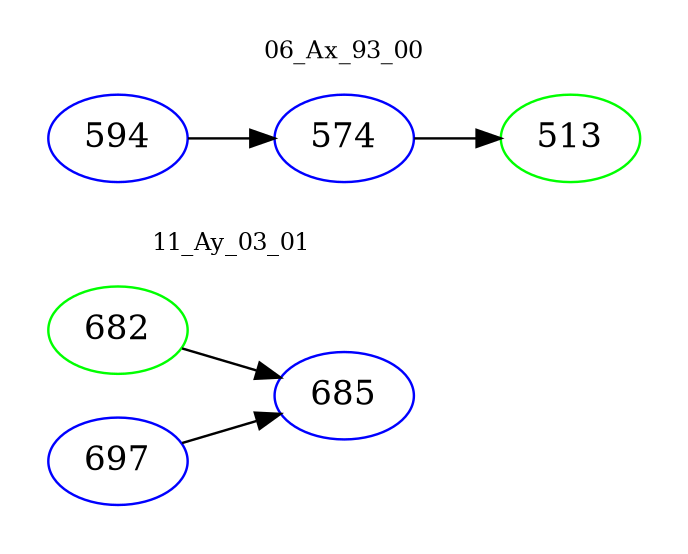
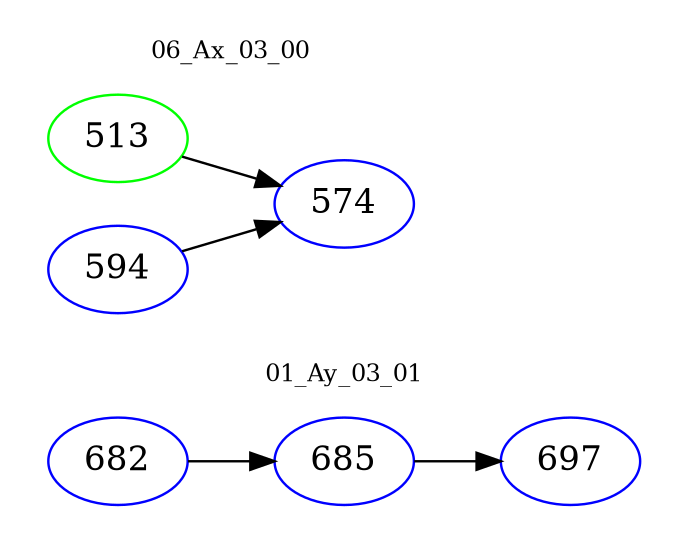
cluster "06_Ax_93_00": label "06_Ax_93_00" -> "06_Ax_03_00"
edge "574" -> "513": reversed
cluster "11_Ay_03_01": label "11_Ay_03_01" -> "01_Ay_03_01"
node "682": color green -> blue
edge "697" -> "685": reversed
